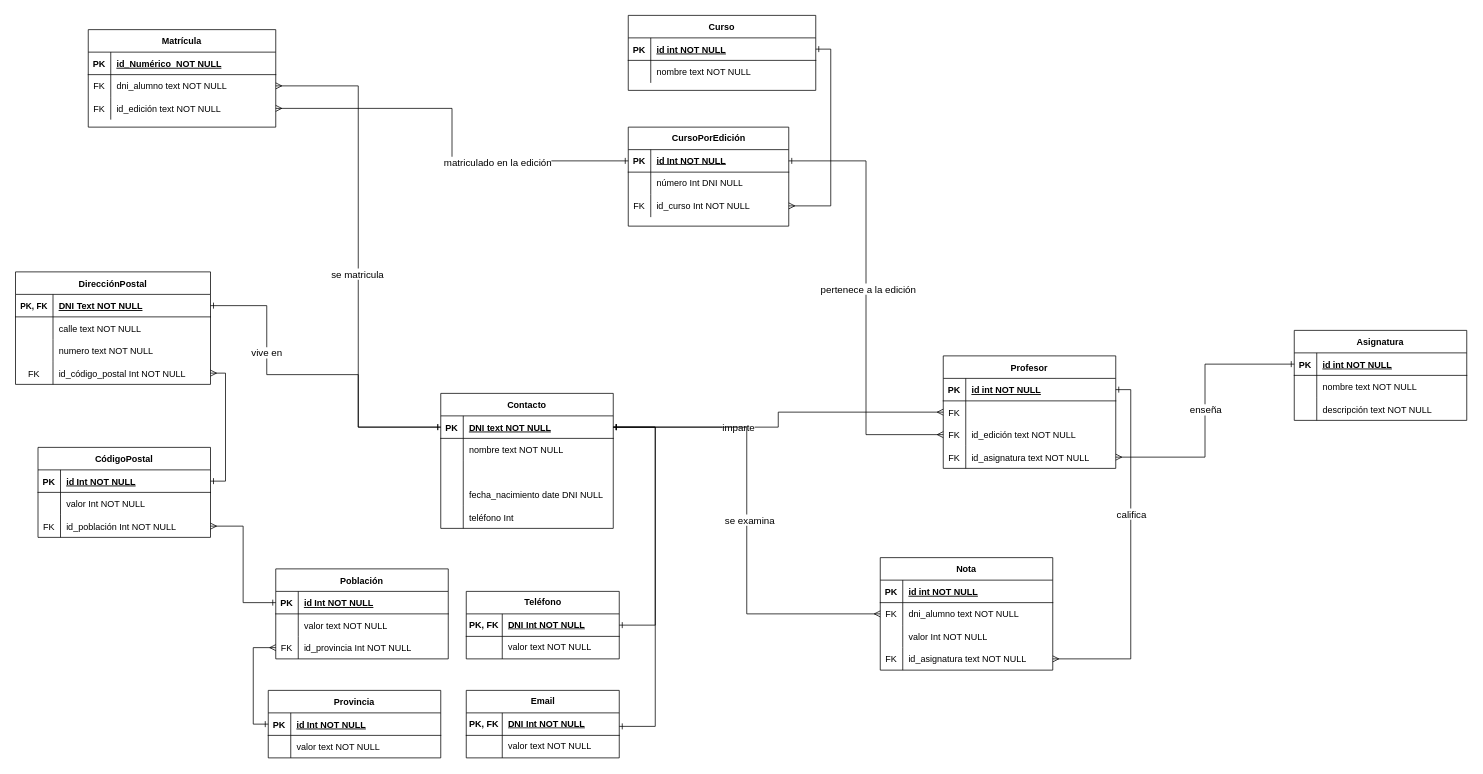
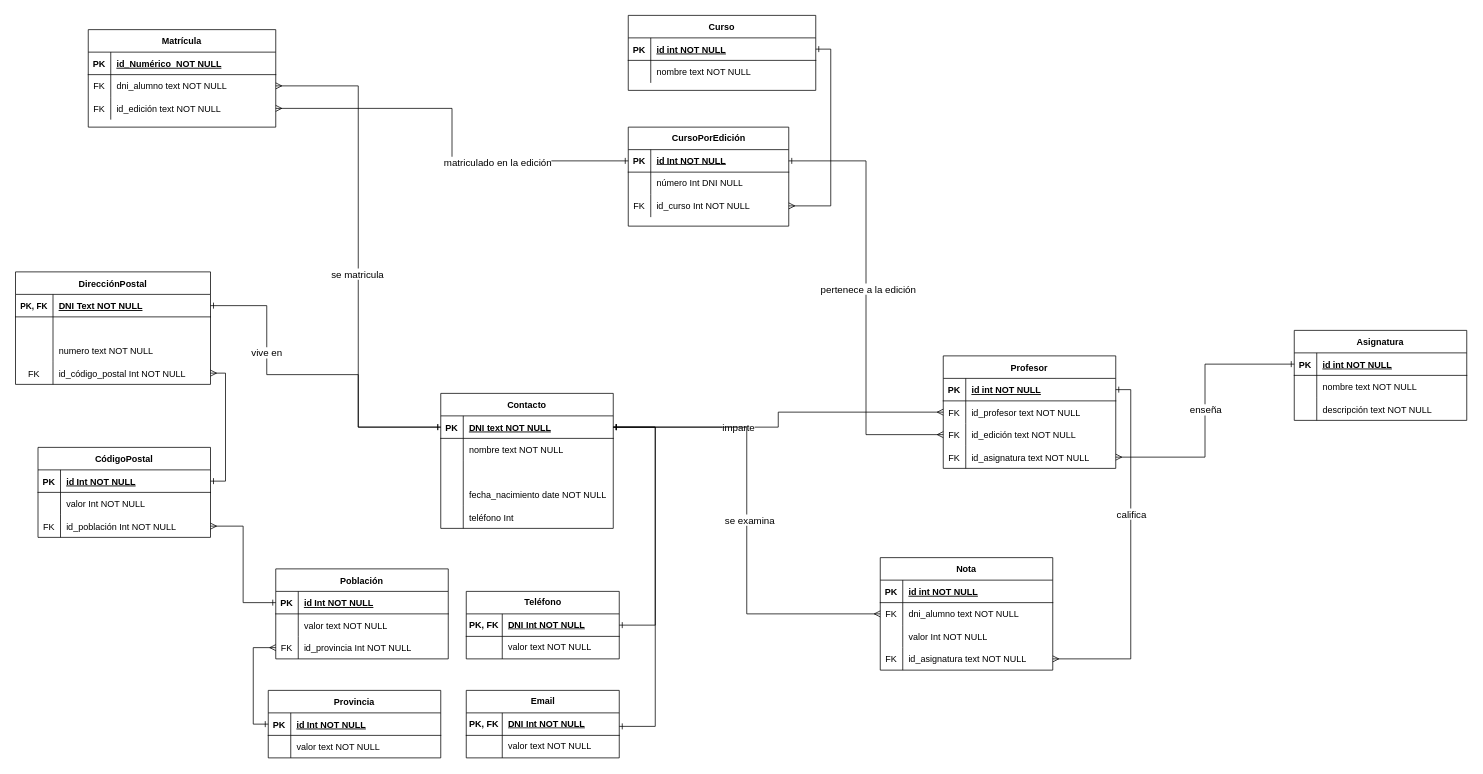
node "calle text NOT NULL": removed
node "id_profesor text NOT NULL": added
node "fecha_nacimiento date DNI NULL": label "fecha_nacimiento date DNI NULL" -> "fecha_nacimiento date NOT NULL"
